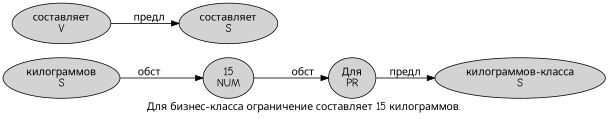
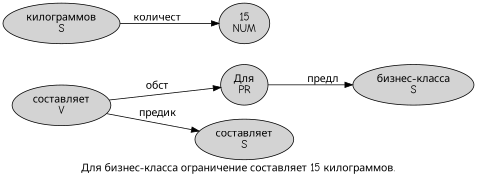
edge "составляет V" -> "составляет S": label "предл" -> "предик"
edge "килограммов S" -> "15 NUM": label "обст" -> "количест"
edge "15 NUM" -> "Для PR": now "составляет V" -> "Для PR"
node "килограммов-класса S": label "килограммов-класса S" -> "бизнес-класса S"
